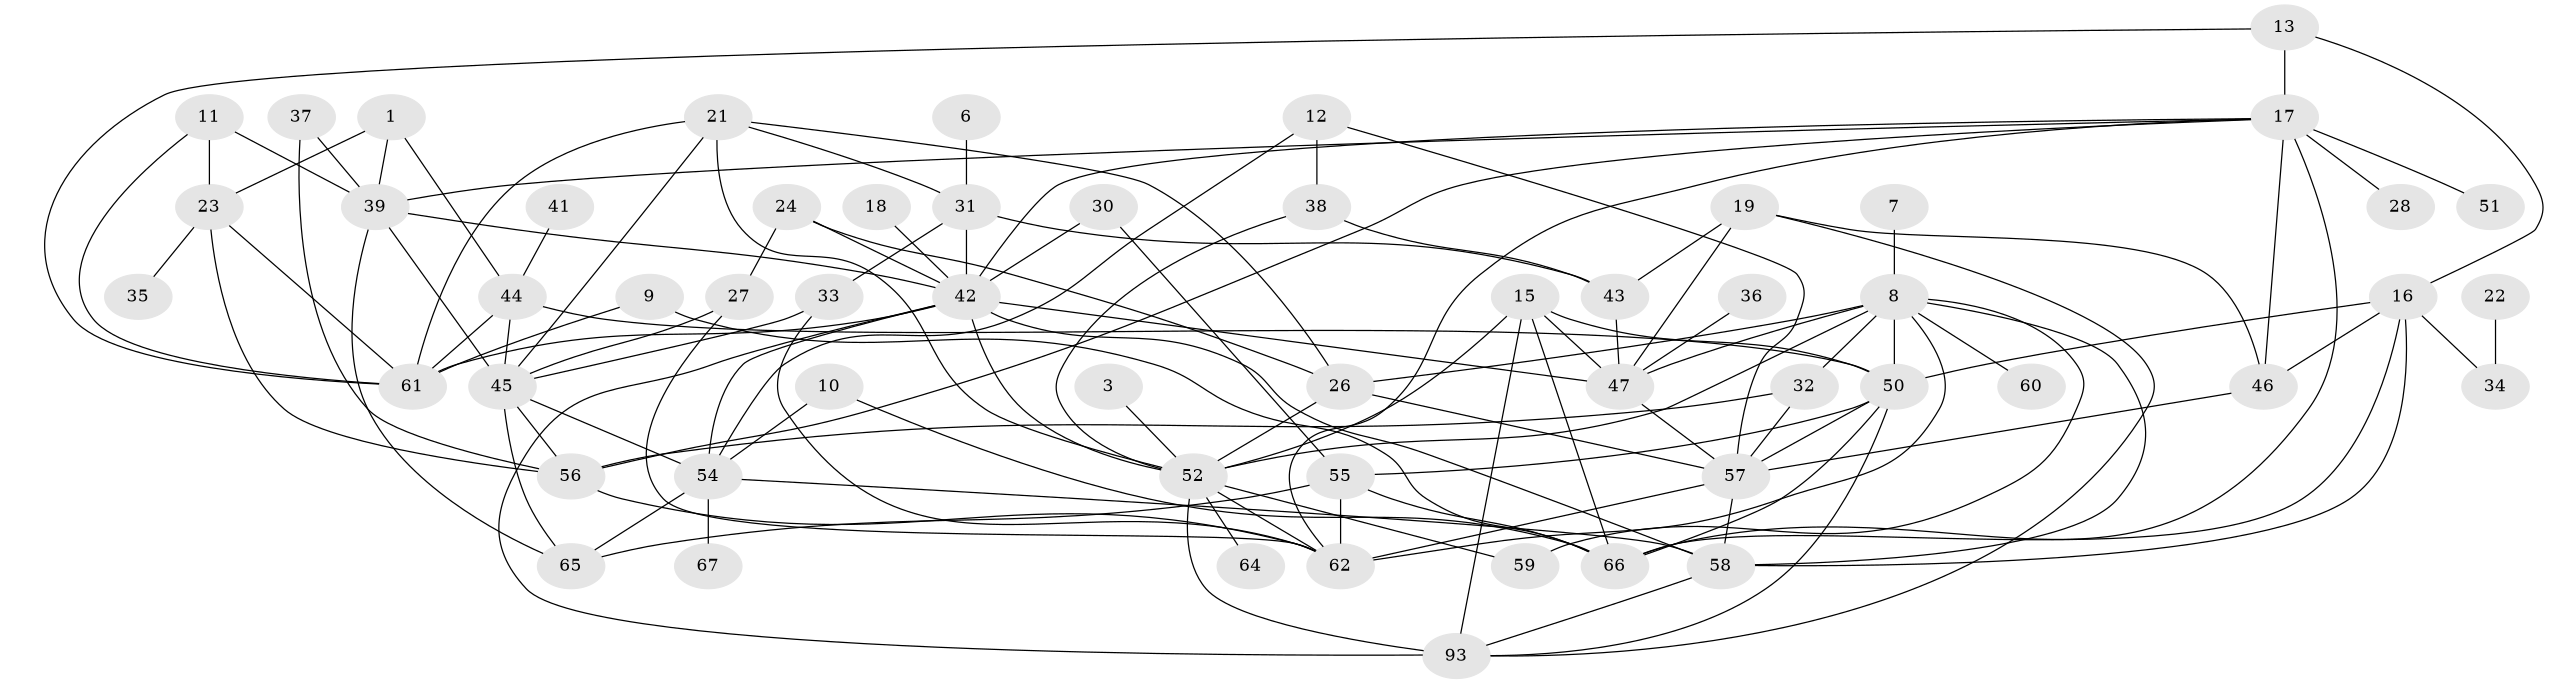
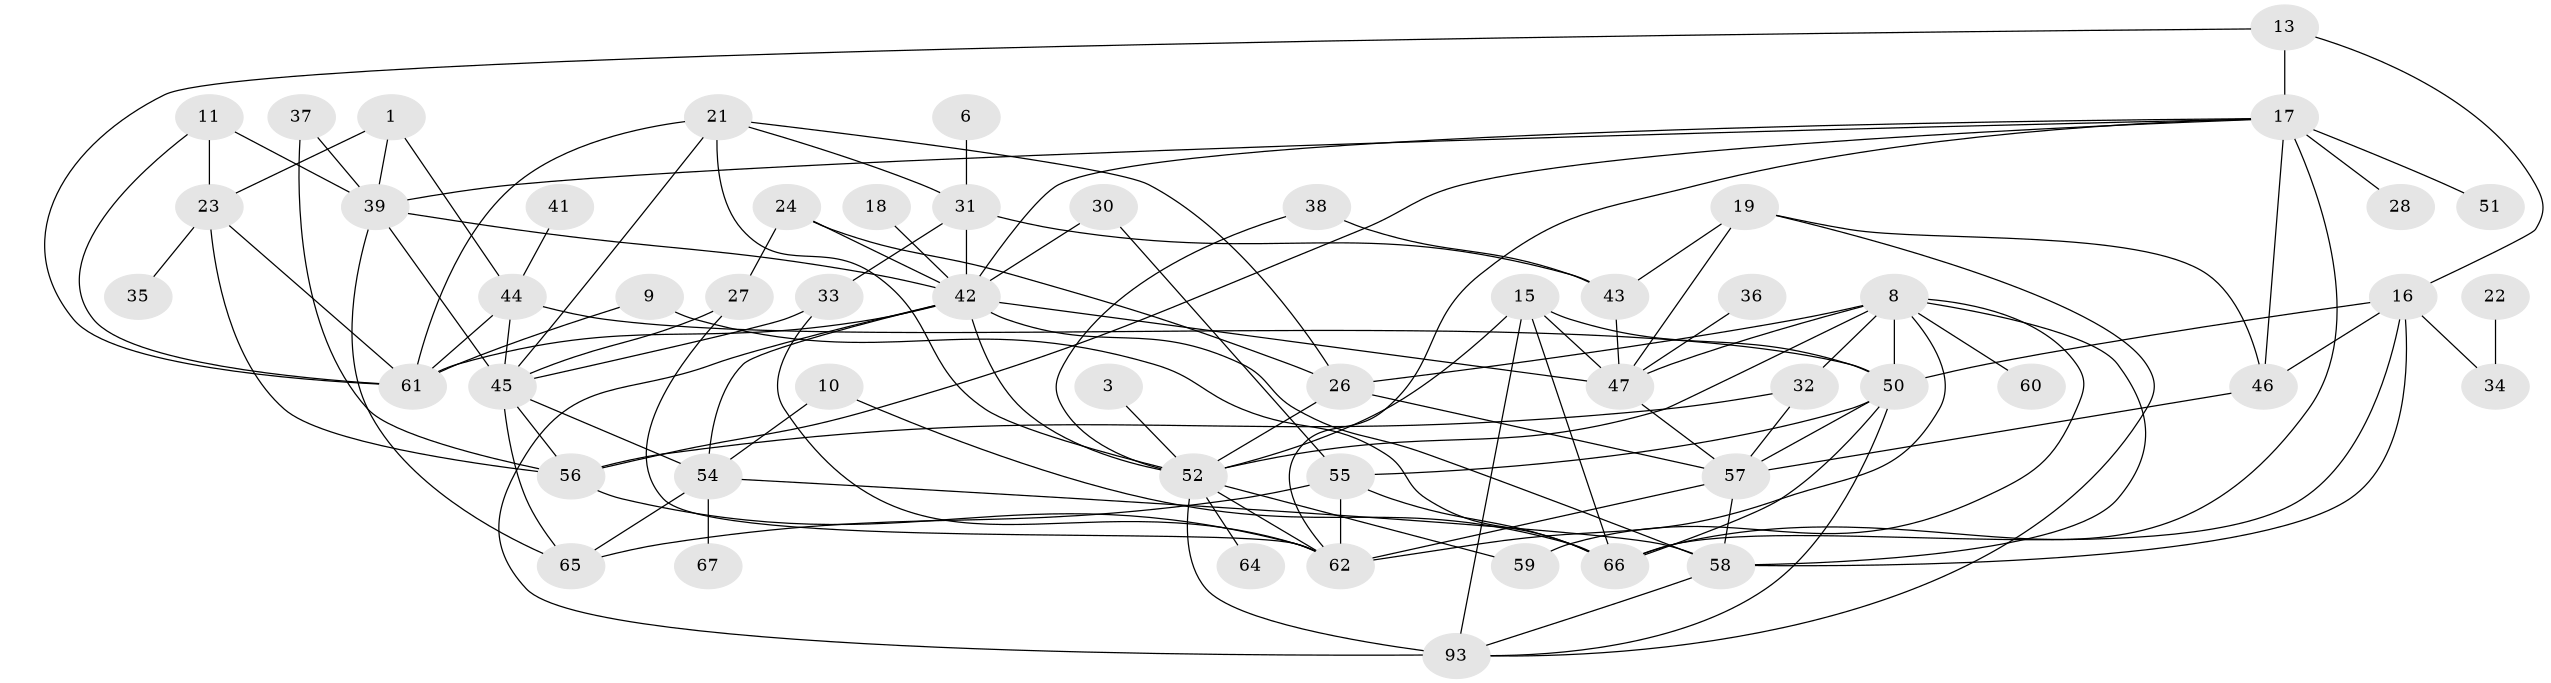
node "12": removed
node "7": removed
